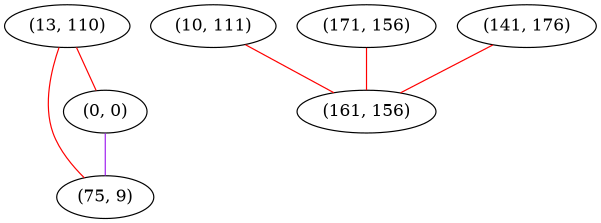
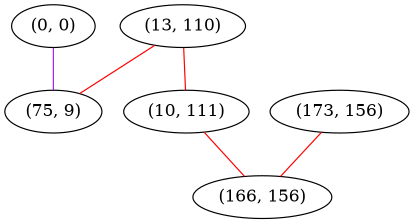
node "(171, 156)": label "(171, 156)" -> "(173, 156)"
node "(141, 176)": removed
edge "(13, 110)" -- "(0, 0)": now "(13, 110)" -- "(10, 111)"
node "(161, 156)": label "(161, 156)" -> "(166, 156)"
